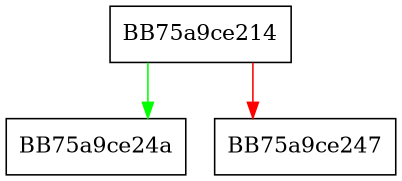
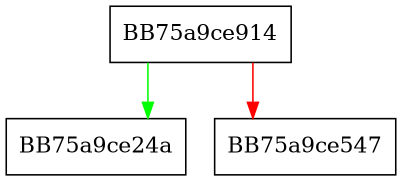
node "BB75a9ce214": label "BB75a9ce214" -> "BB75a9ce914"
node "BB75a9ce247": label "BB75a9ce247" -> "BB75a9ce547"
